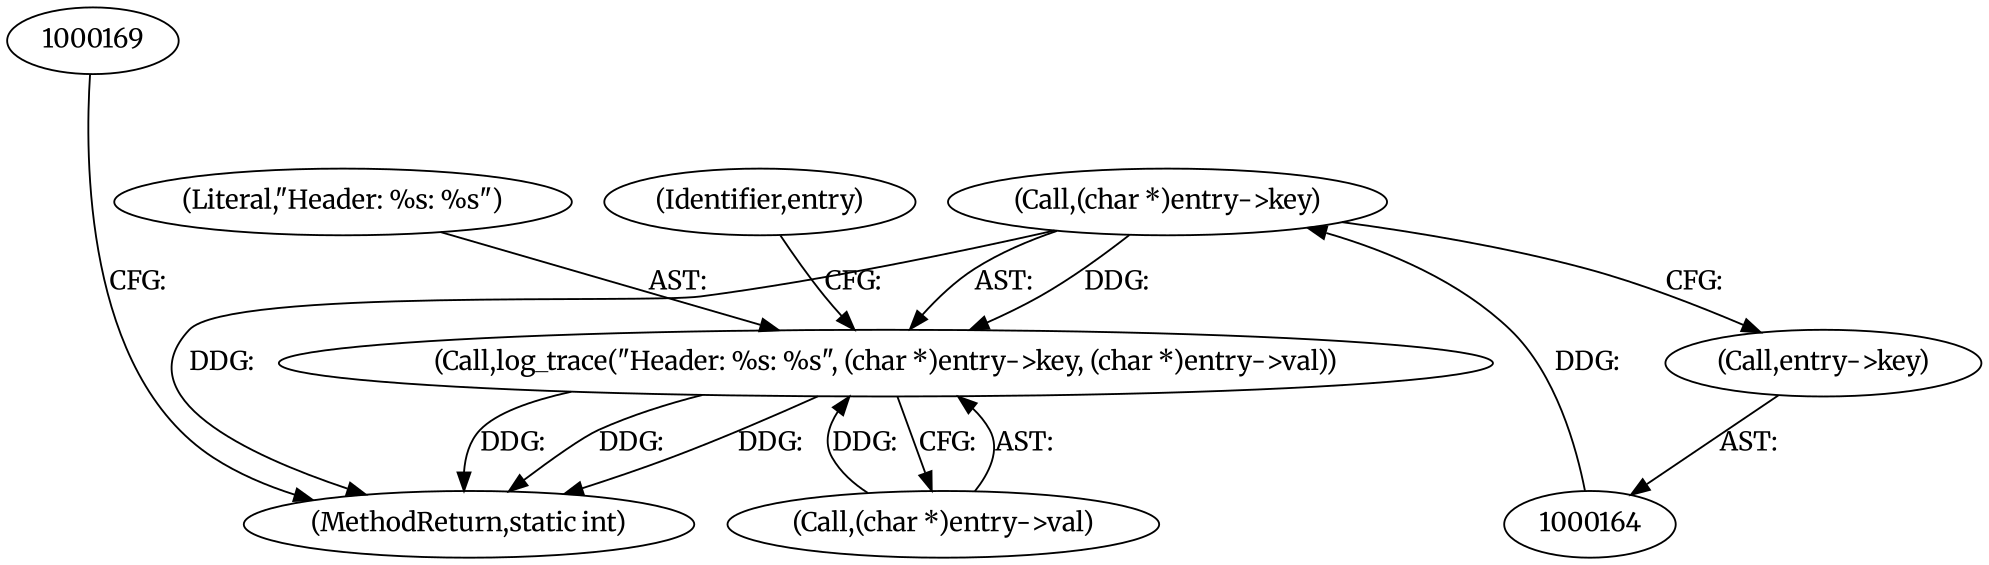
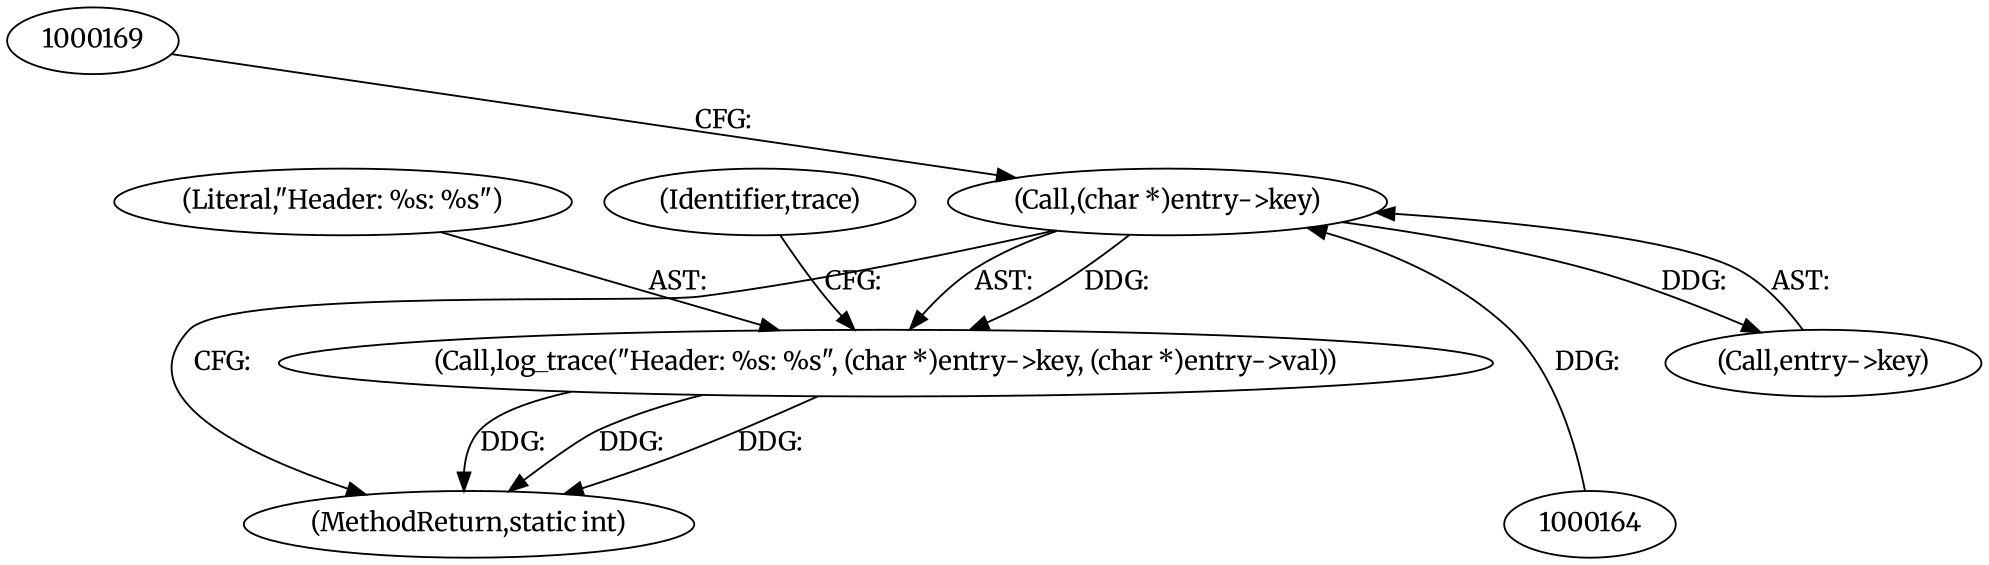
node "(Identifier,entry)": label "(Identifier,entry)" -> "(Identifier,trace)"
edge "(Call,(char *)entry->key)" -> "(Call,entry->key)": label "CFG: " -> "DDG: "
edge "1000169" -> "(MethodReturn,static int)": now "1000169" -> "(Call,(char *)entry->key)"
edge "(Call,(char *)entry->key)" -> "(MethodReturn,static int)": label "DDG: " -> "CFG: "
edge "(Call,entry->key)" -> "1000164": now "(Call,entry->key)" -> "(Call,(char *)entry->key)"
node "(Call,(char *)entry->val)": removed
